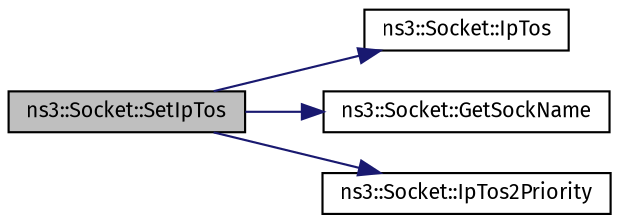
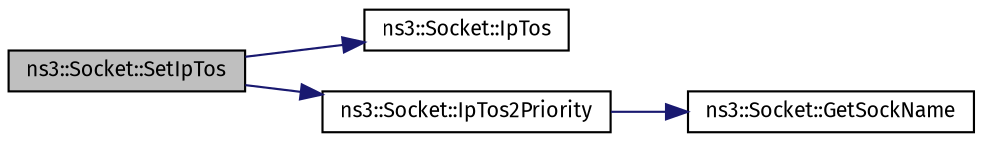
edge "ns3::Socket::SetIpTos" -> "ns3::Socket::GetSockName": now "ns3::Socket::IpTos2Priority" -> "ns3::Socket::GetSockName"
